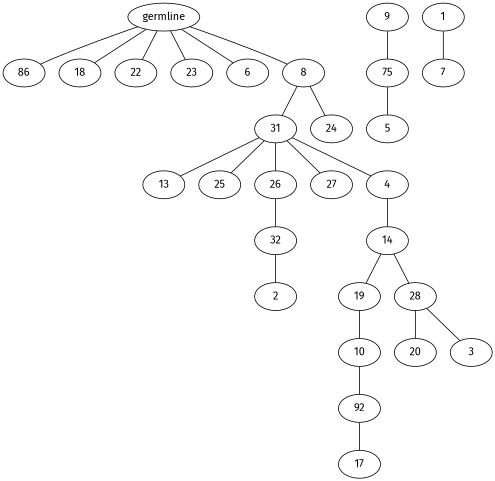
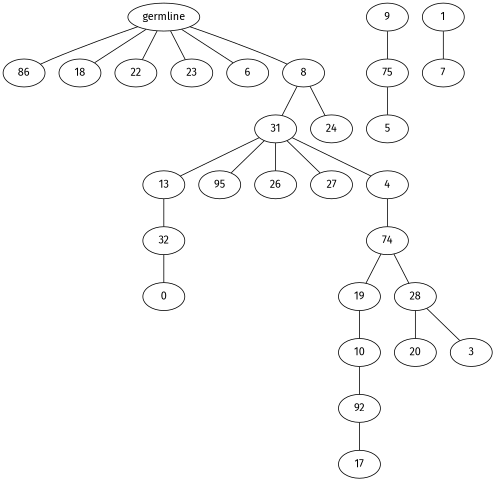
node "25": label "25" -> "95"
edge "26" -- "32": now "13" -- "32"
node "14": label "14" -> "74"
node "2": label "2" -> "0"
